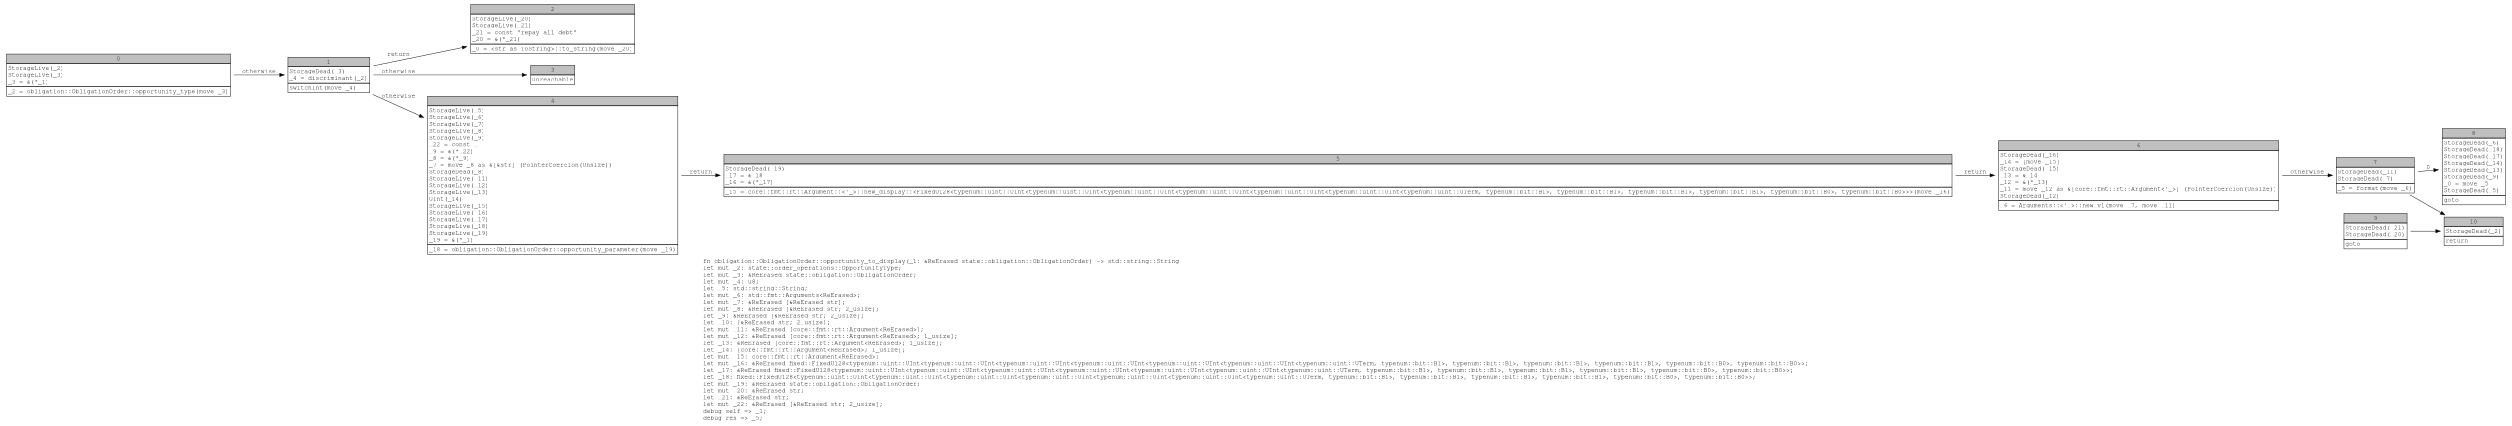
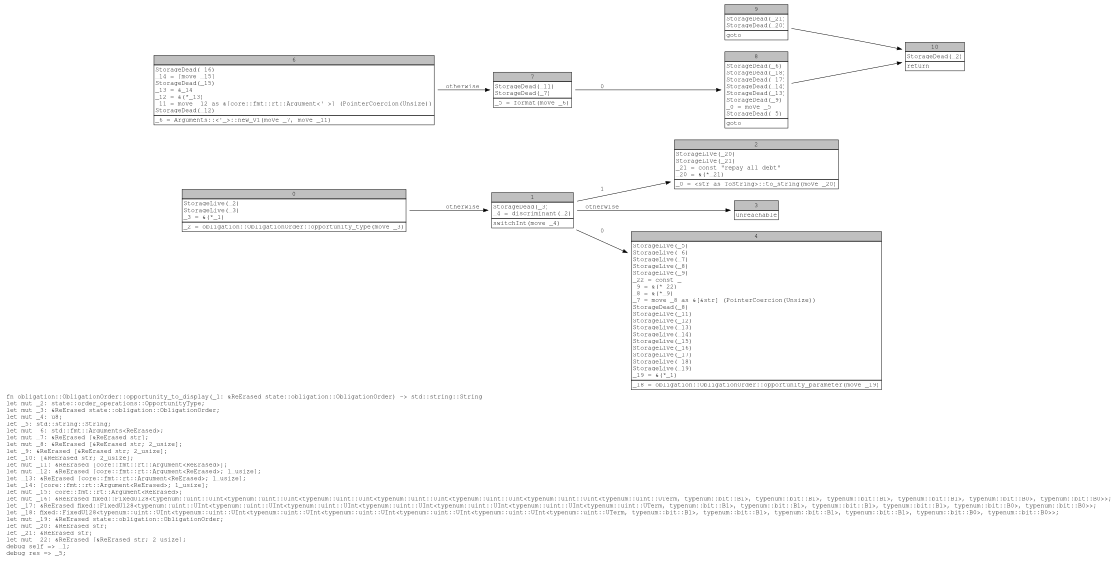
edge "1" -> "2": label "return" -> "1"
edge "1" -> "4": label "otherwise" -> "0"
node "5": removed
node "4": text "UInt(_14)" -> "StorageLive(_14)"
edge "7" -> "10": now "8" -> "10"
